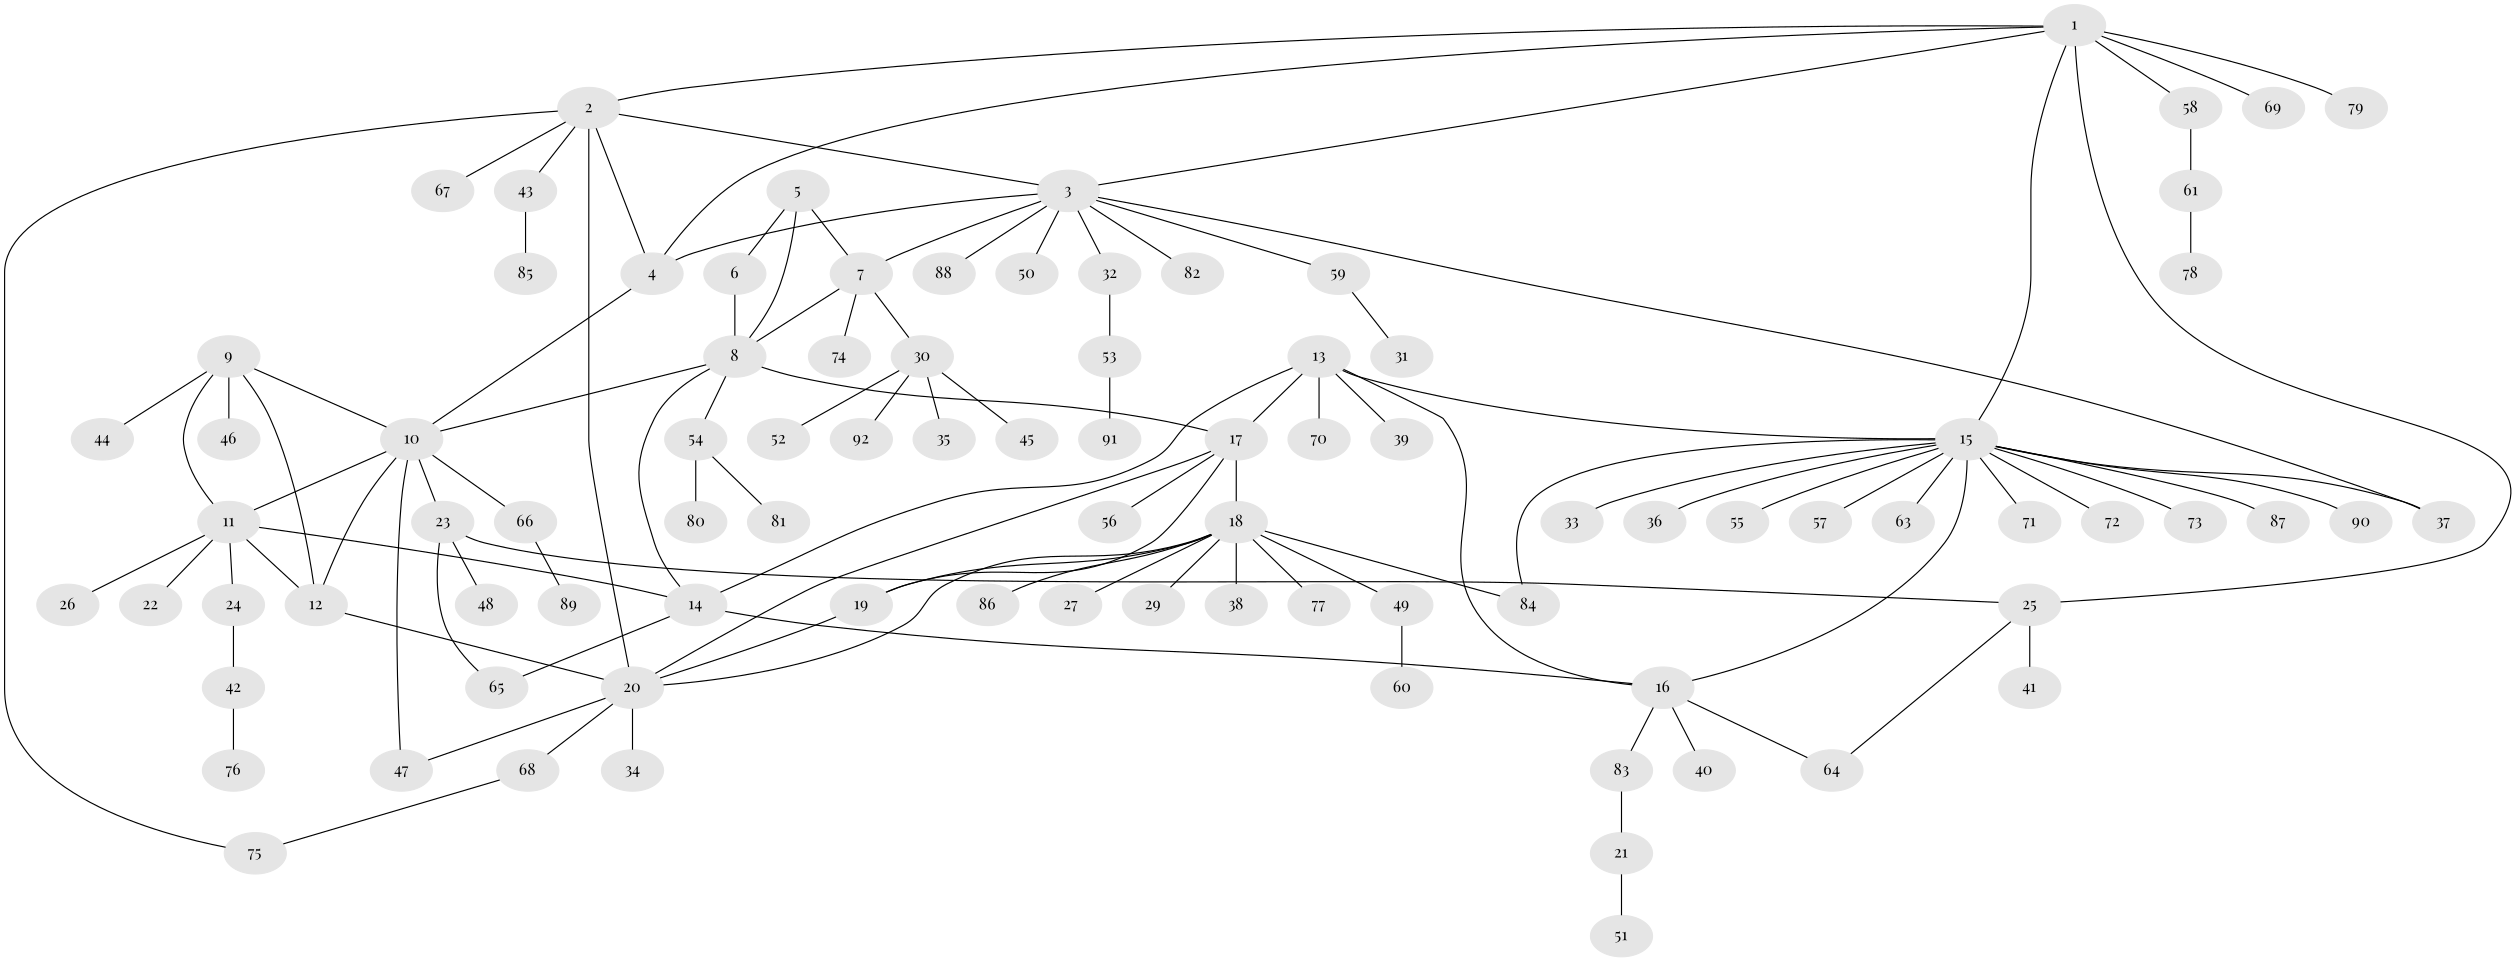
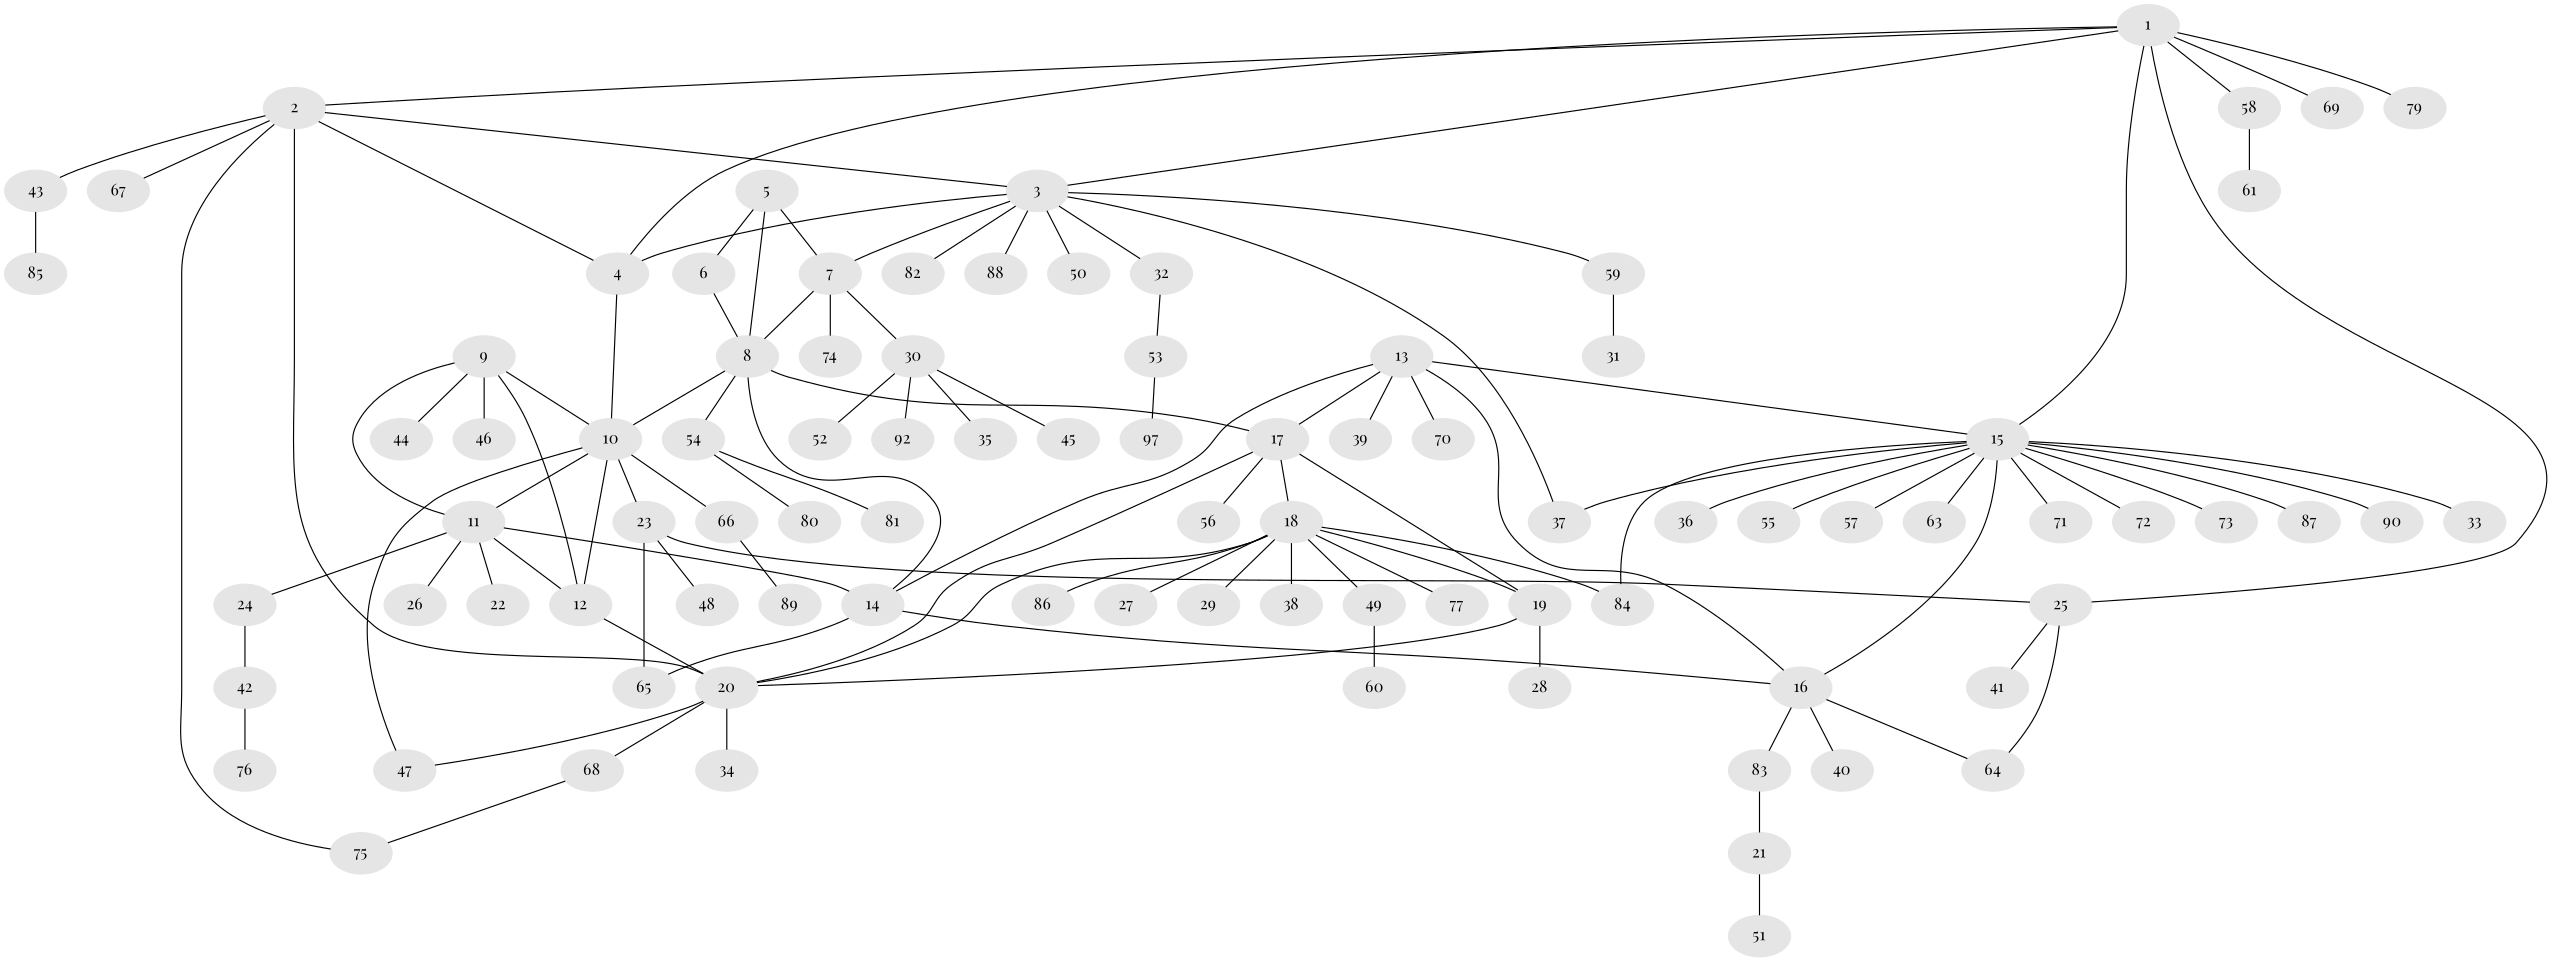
node "78": removed
node "91": label "91" -> "97"
node "28": added
